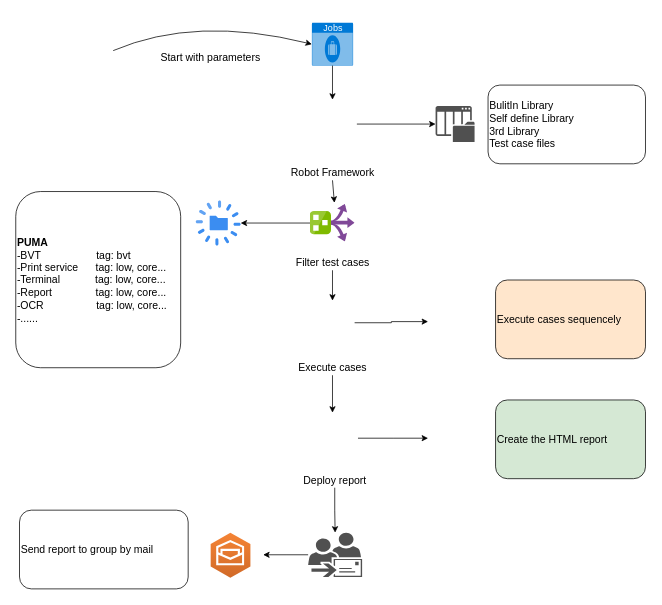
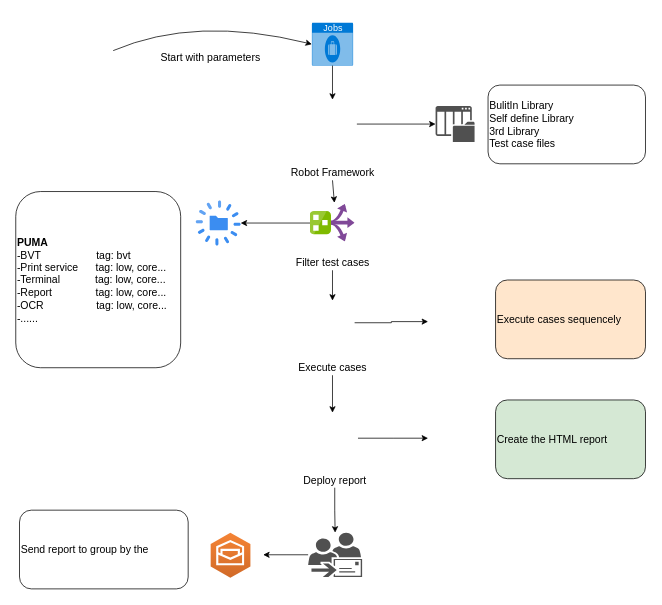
node "Send report to group by mail": label "Send report to group by mail" -> "Send report to group by the"
